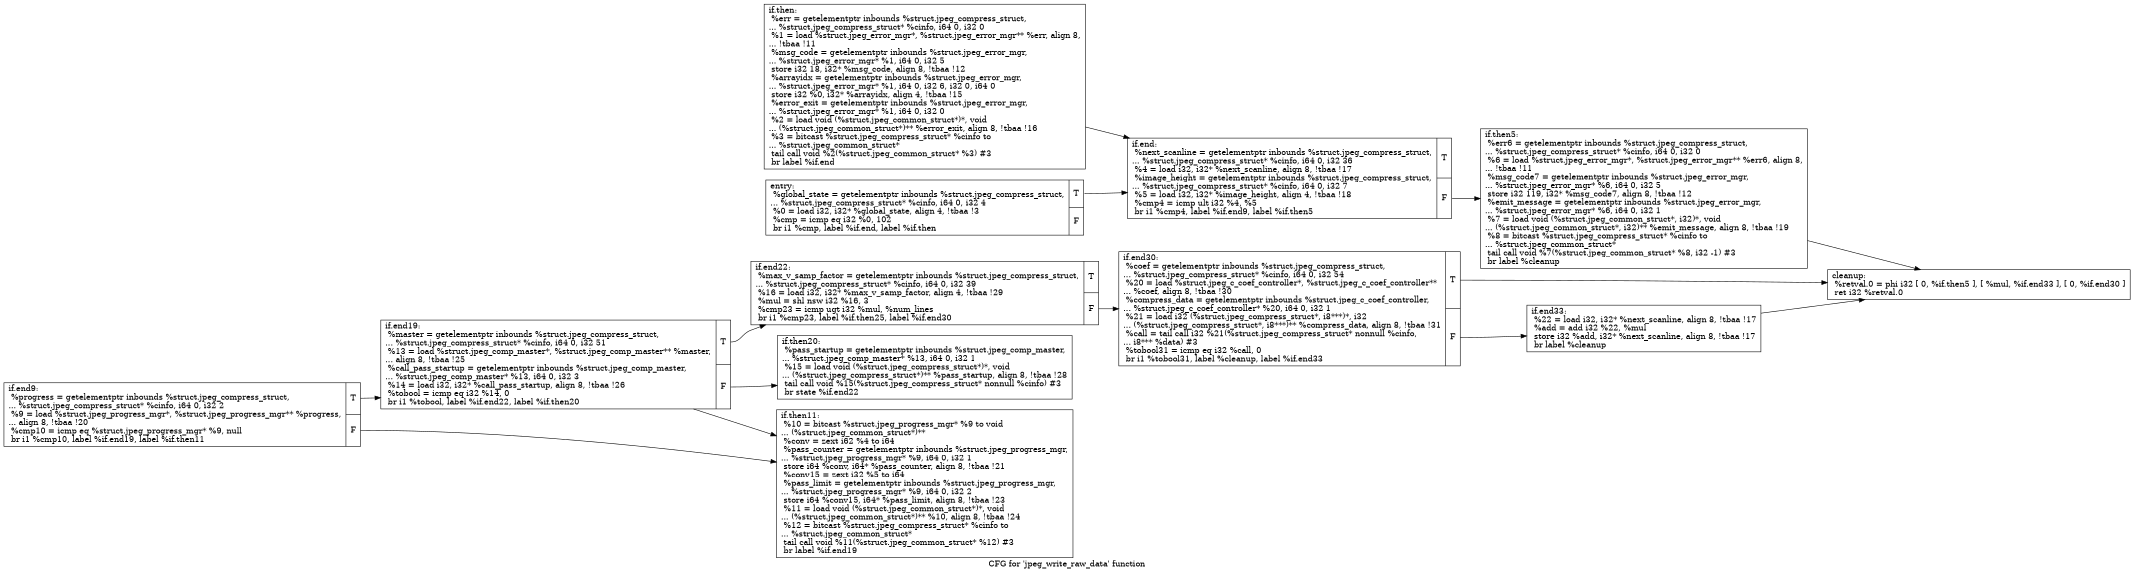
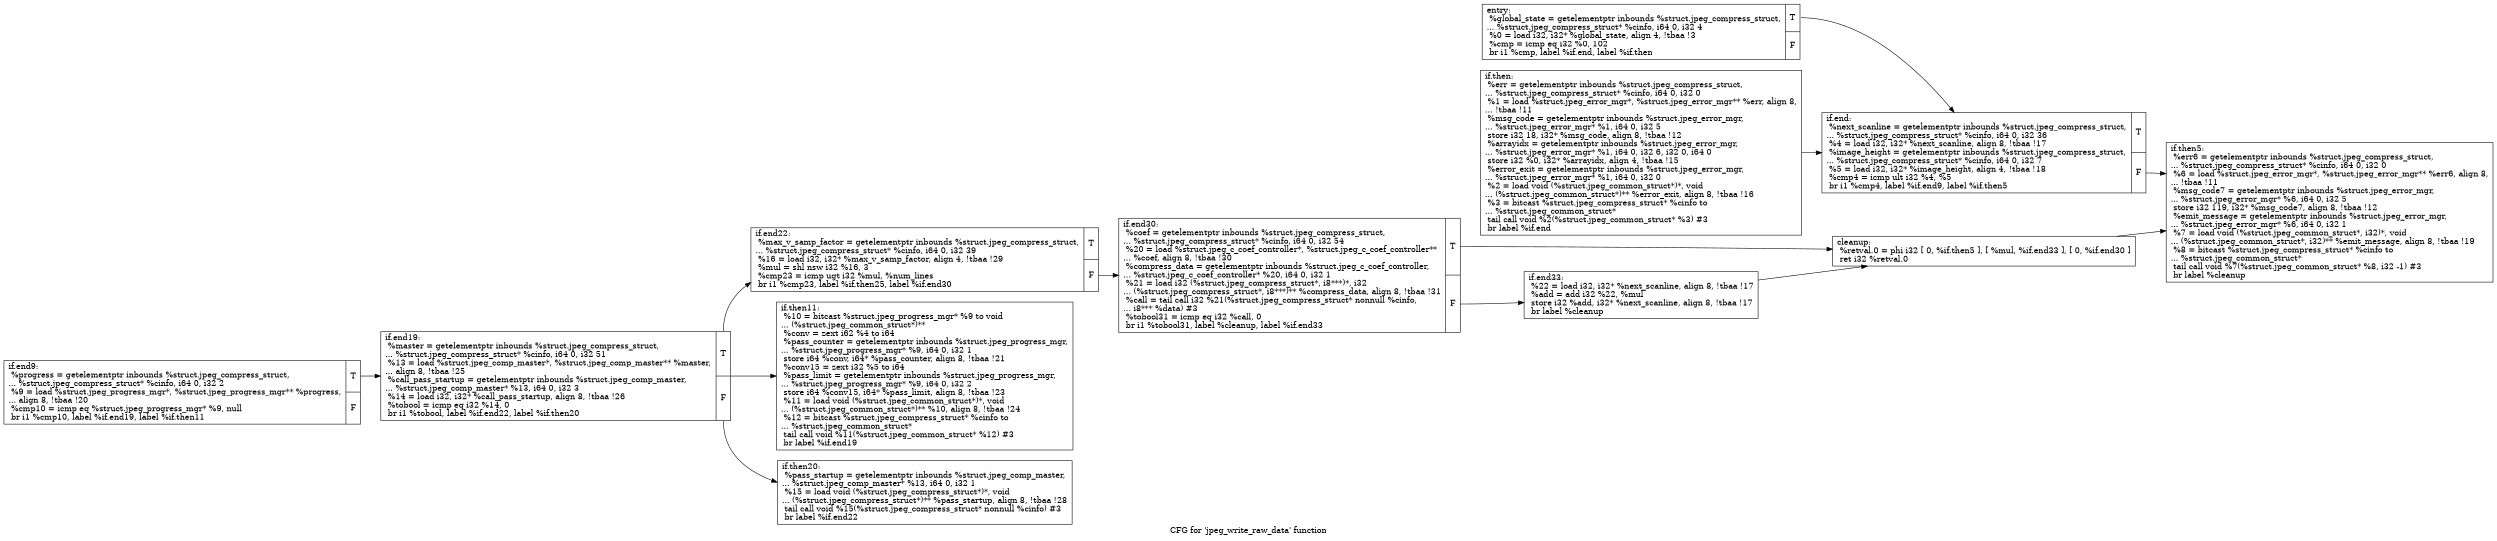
edge "if.then5:" -> "cleanup:": reversed
node "if.then20:": text "br state %if.end22" -> "br label %if.end22"
edge "if.end9:" -> "if.then11:": removed
